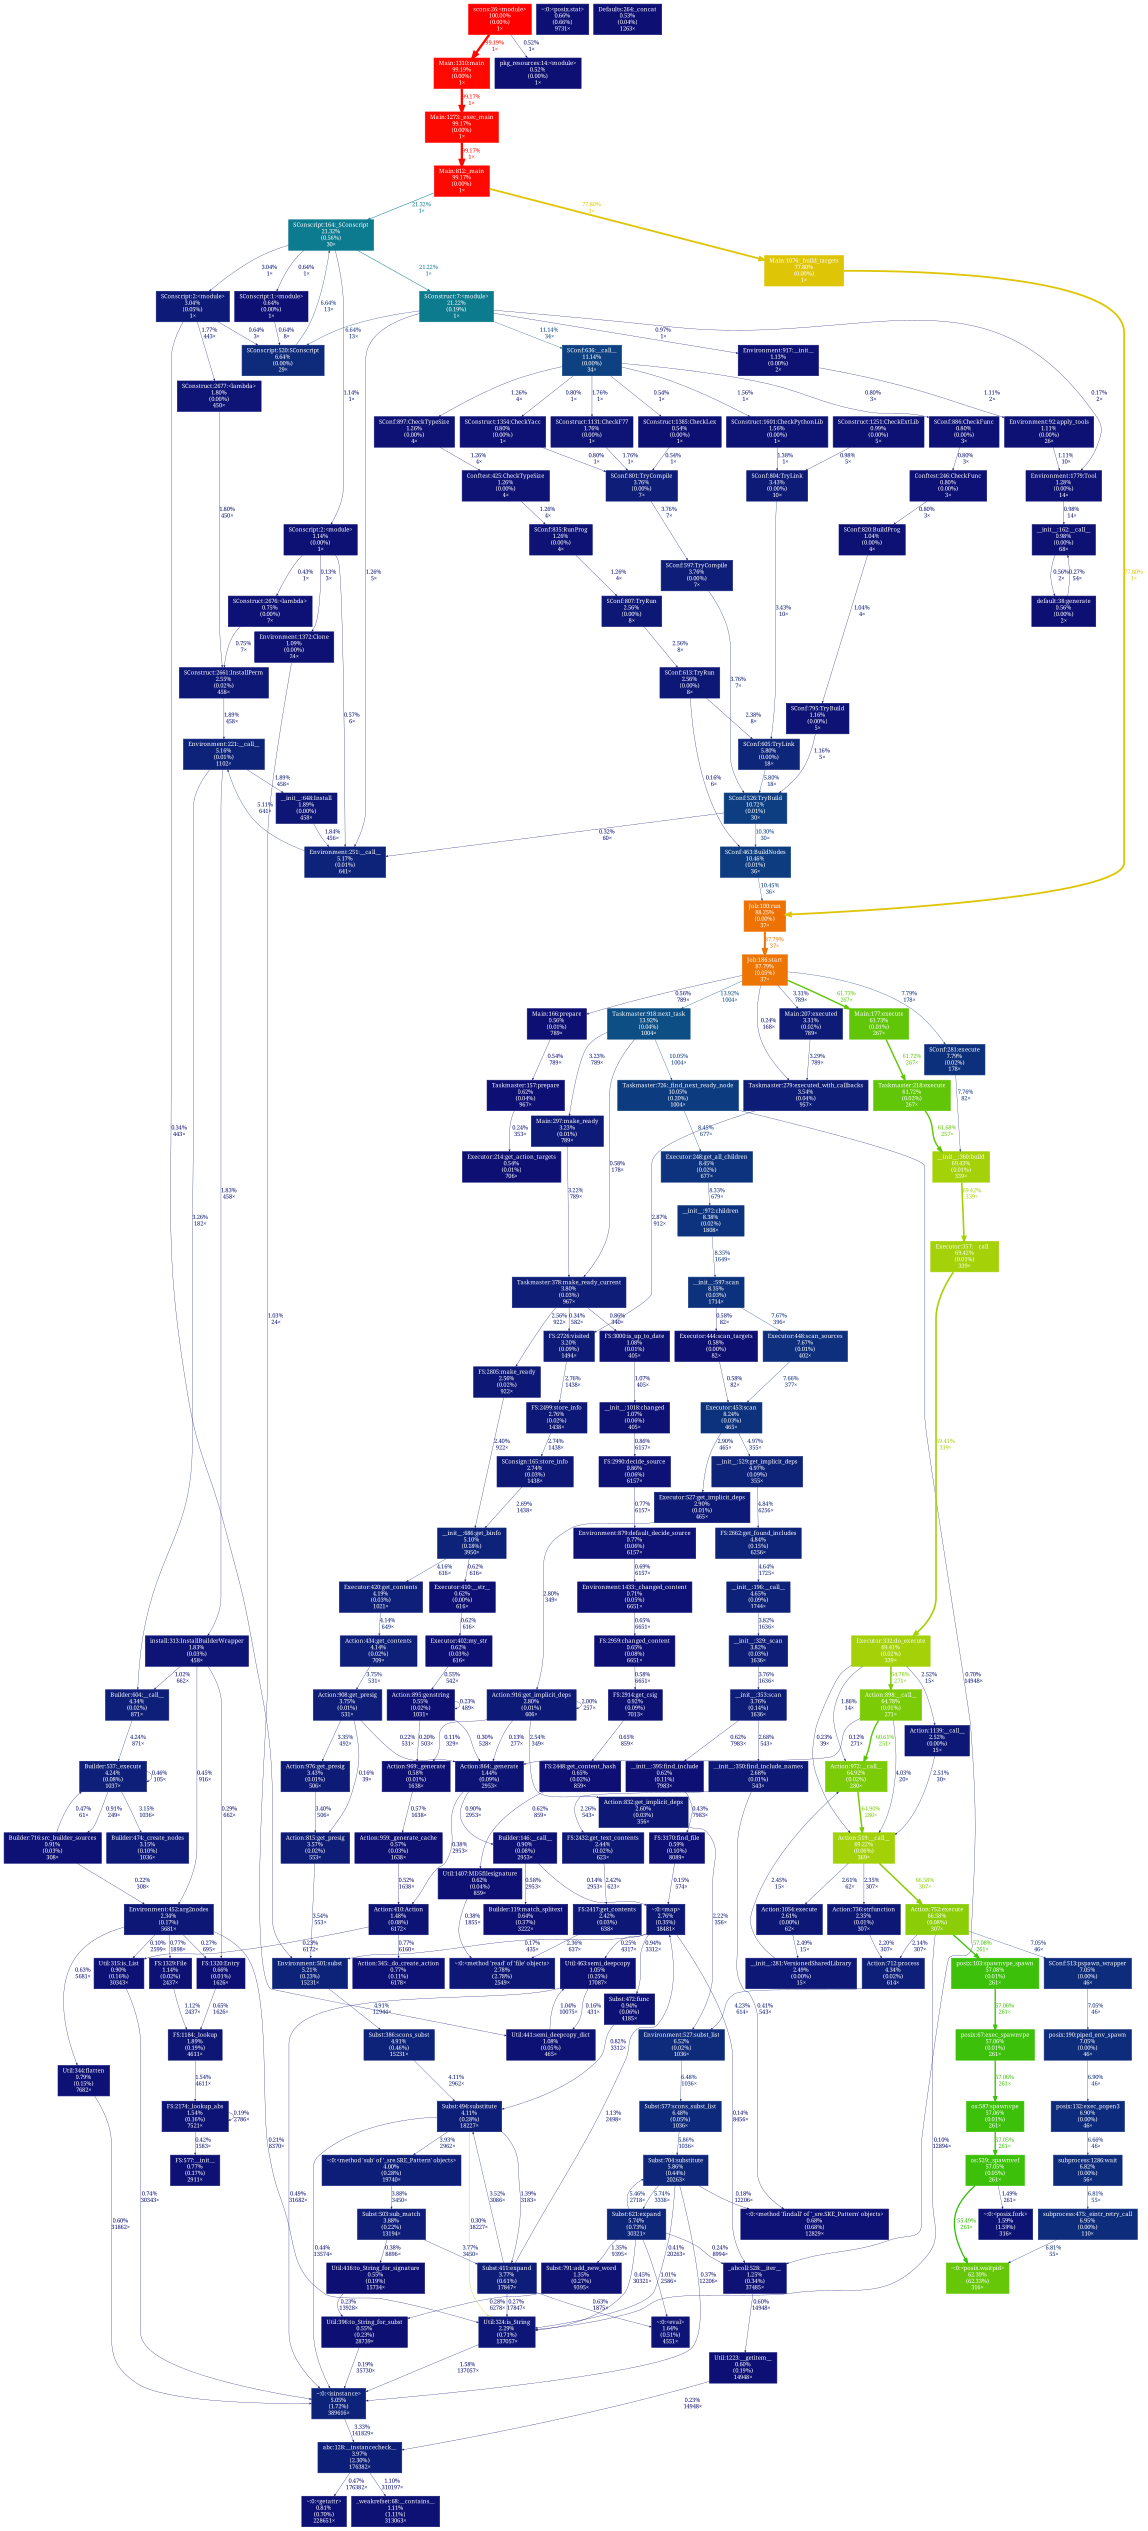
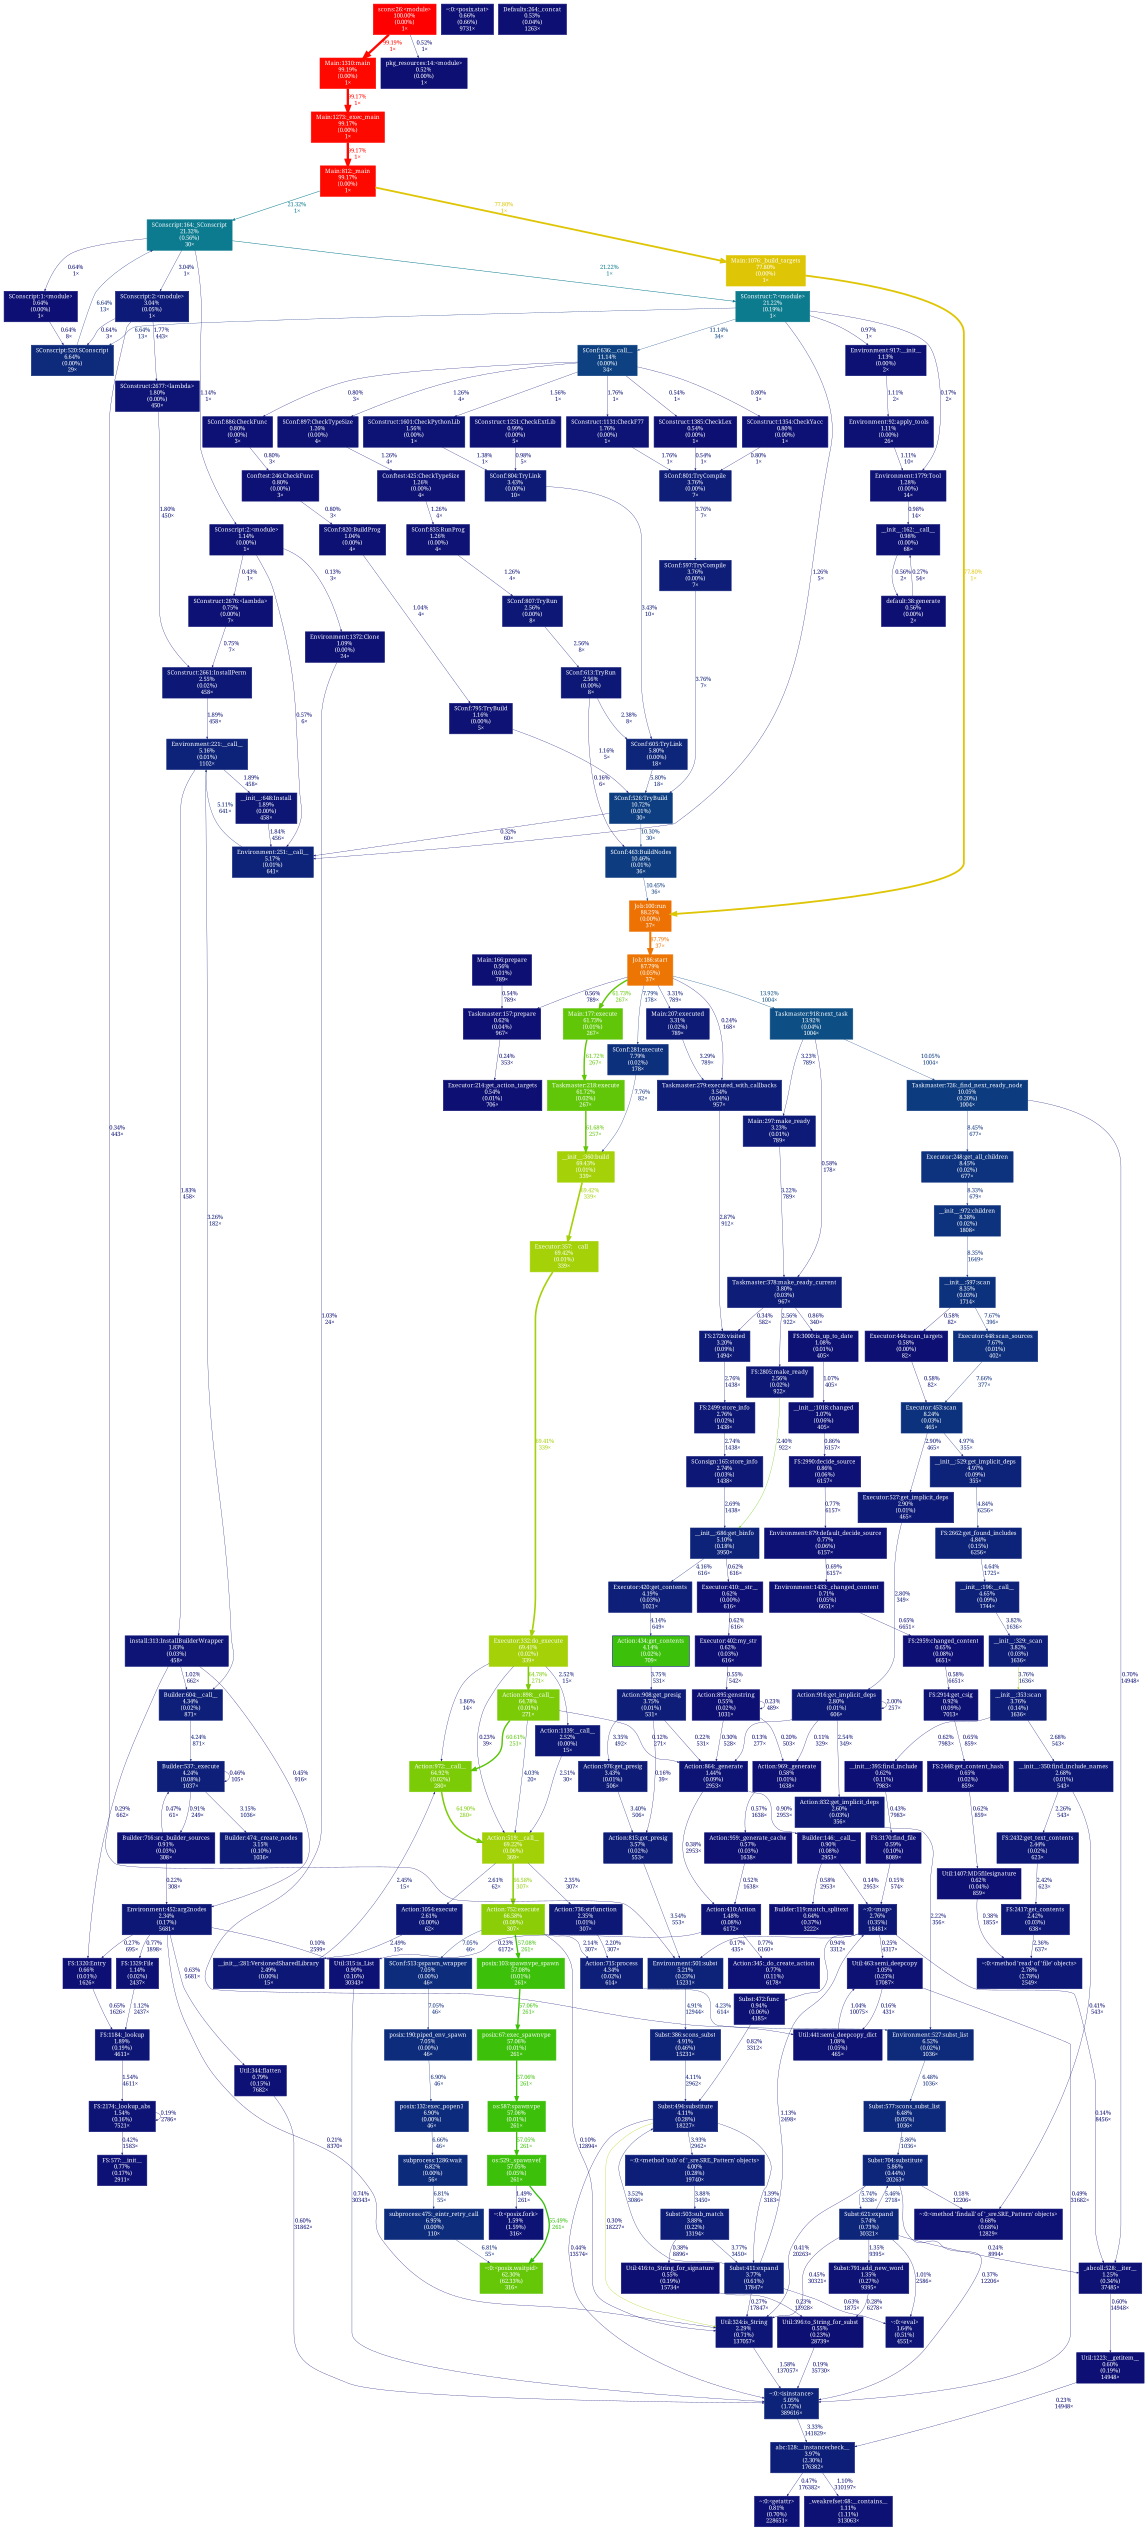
edge "Job:186:start 87.79% (0.05%) 37×" -> "Main:166:prepare 0.56% (0.01%) 789×": now "Job:186:start 87.79% (0.05%) 37×" -> "Taskmaster:157:prepare 0.62% (0.04%) 967×"
edge "FS:2805:make_ready 2.56% (0.02%) 922×" -> "__init__:686:get_binfo 5.10% (0.18%) 3950×": color #0d1776 -> #61c608
node "Action:434:get_contents 4.14% (0.02%) 709×": fillcolor #0d1f78 -> #3cc009
edge "__init__:329:_scan 3.82% (0.03%) 1636×" -> "__init__:353:scan 3.76% (0.14%) 1636×": color #0d1d78 -> #a4d107
node "Action:712:process 4.34% (0.02%) 614×": label "Action:712:process 4.34% (0.02%) 614×" -> "Action:715:process 4.34% (0.02%) 614×"
